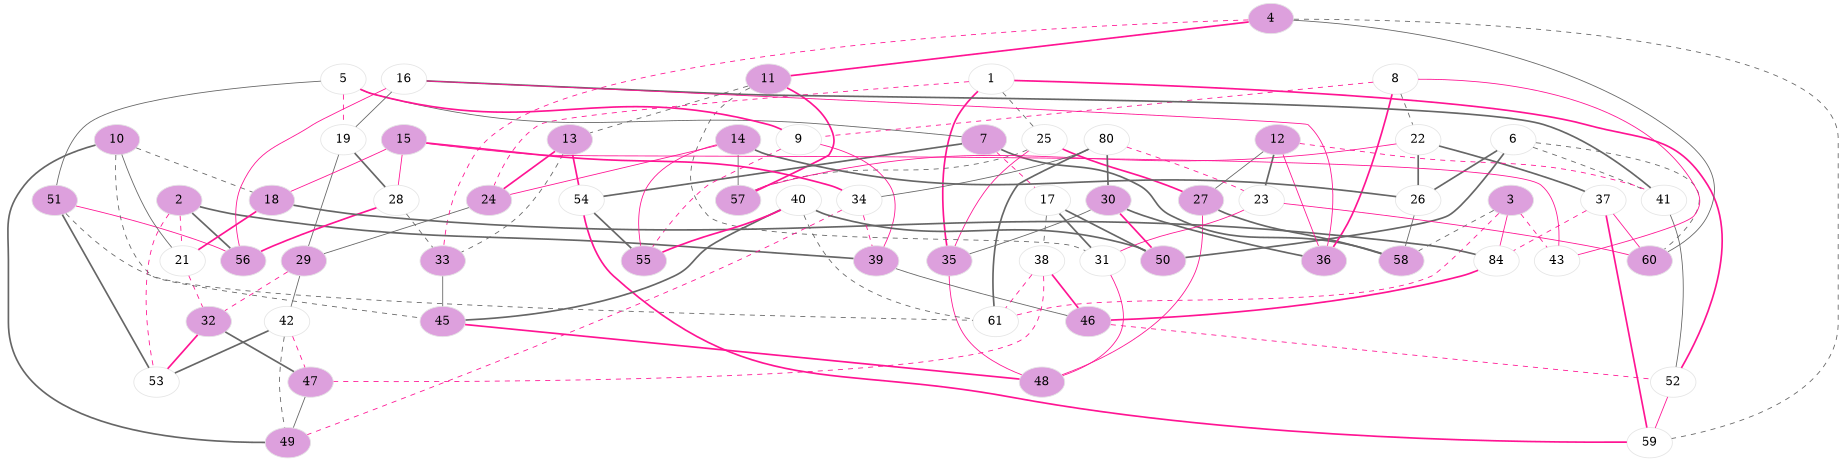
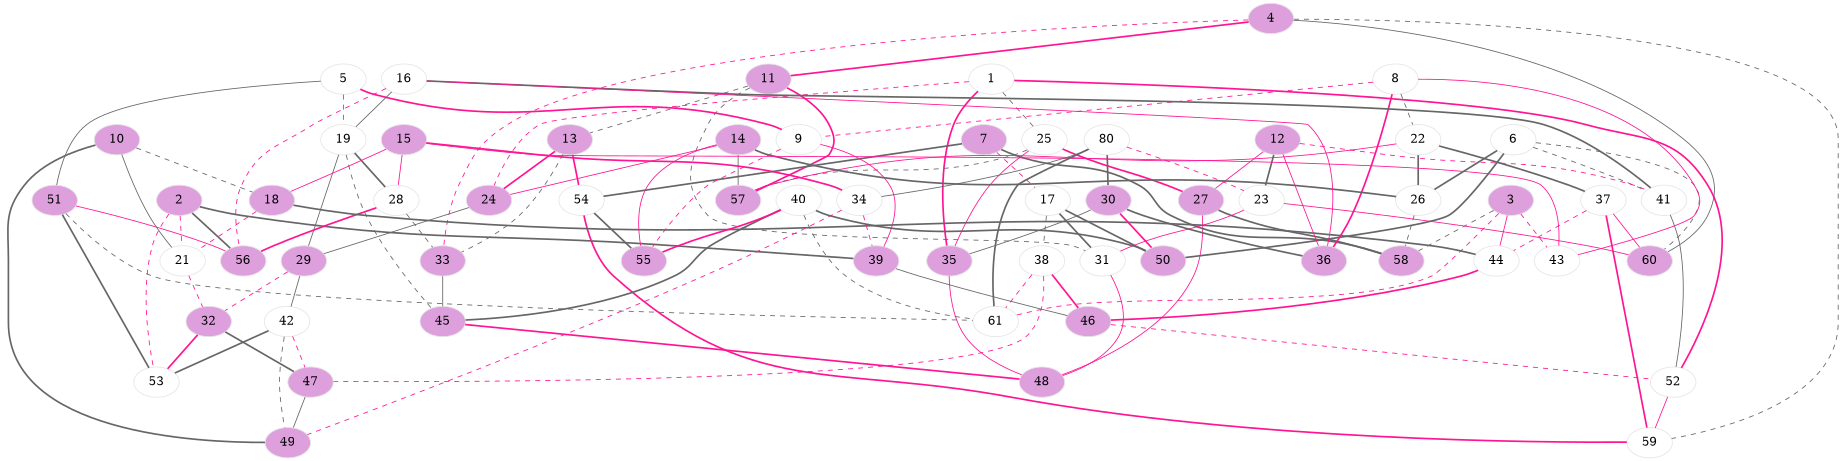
edge "5" -- "7": removed
edge "16" -- "56": style solid -> dashed
edge "12" -- "27": color gray40 -> deeppink
edge "18" -- "21": style bold -> dashed
edge "26" -- "58": style solid -> dashed
node "84": label "84" -> "44"
edge "10" -- "45": now "19" -- "45"
